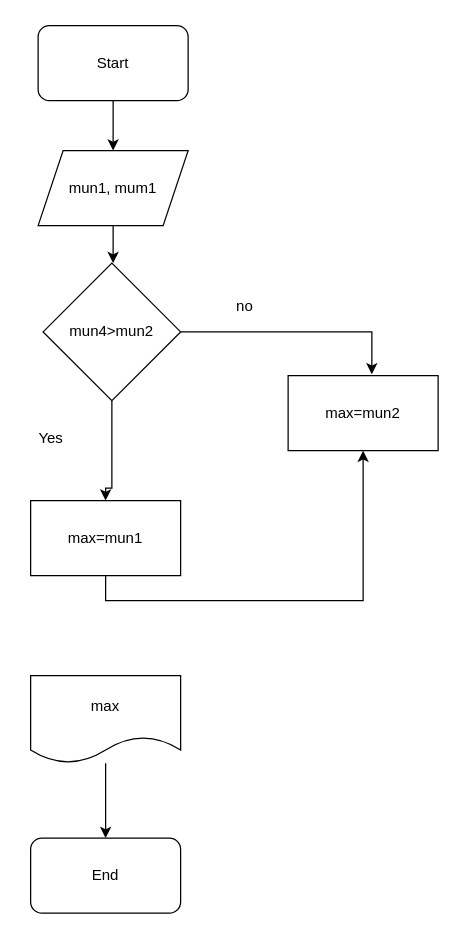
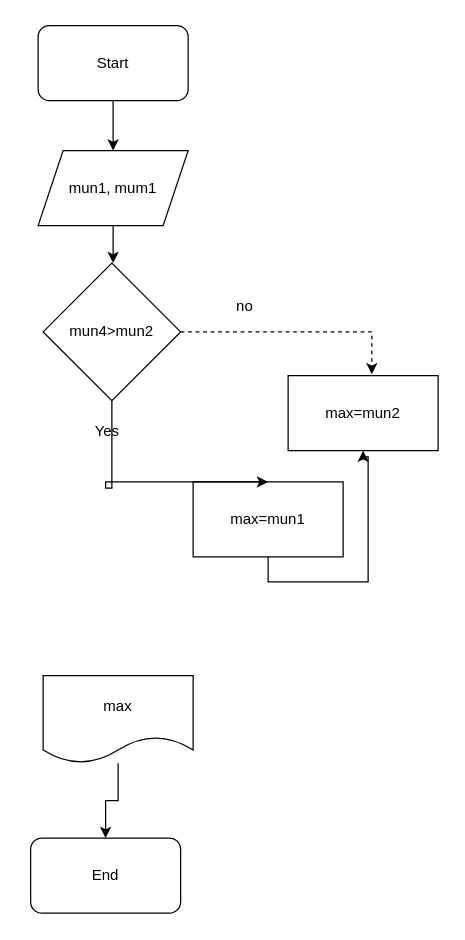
edge "mun4>mun2" -> "max=mun2": style solid -> dashed
node "Yes": moved (51, 438) -> (107, 432)
node "max=mun1": moved (106, 538) -> (268, 519)
node "max": moved (106, 719) -> (118, 719)
